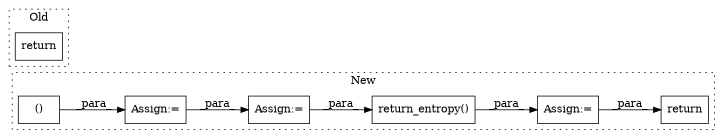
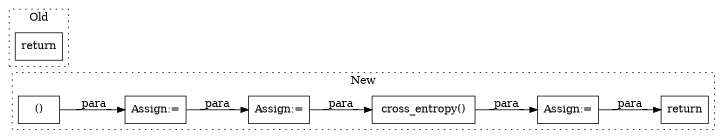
node "return_entropy()": label "return_entropy()" -> "cross_entropy()"
